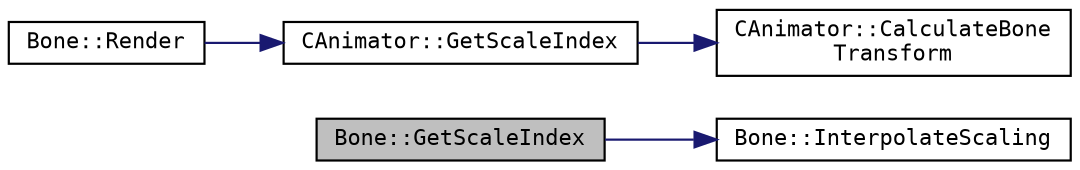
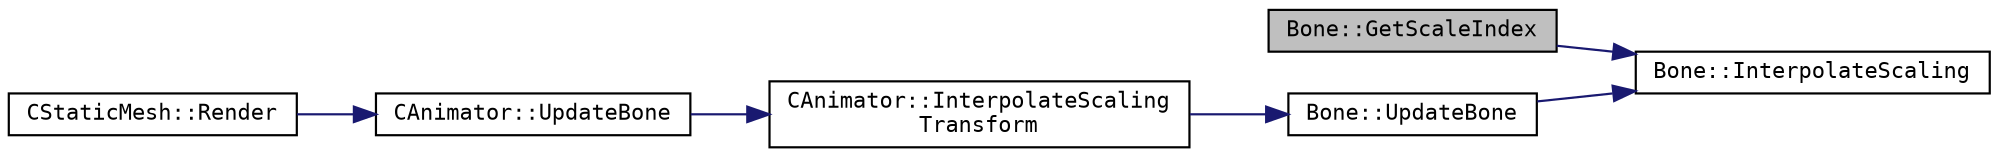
node "Bone::Render": label "Bone::Render" -> "CStaticMesh::Render"
node "CAnimator::GetScaleIndex": label "CAnimator::GetScaleIndex" -> "CAnimator::UpdateBone"
node "CAnimator::CalculateBone Transform": label "CAnimator::CalculateBone Transform" -> "CAnimator::InterpolateScaling Transform"
node "Bone::UpdateBone": added
